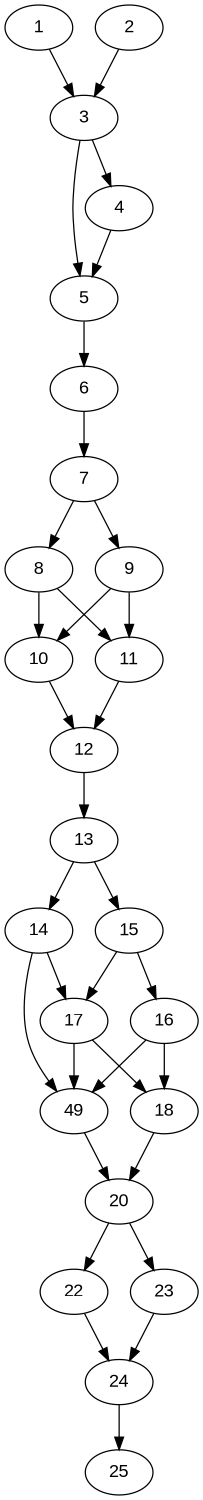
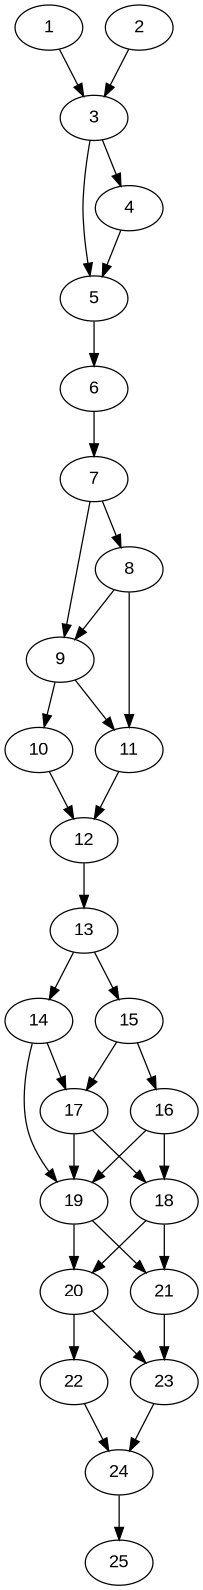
edge "8" -> "10": now "8" -> "9"
node "49": label "49" -> "19"
node "21": added
